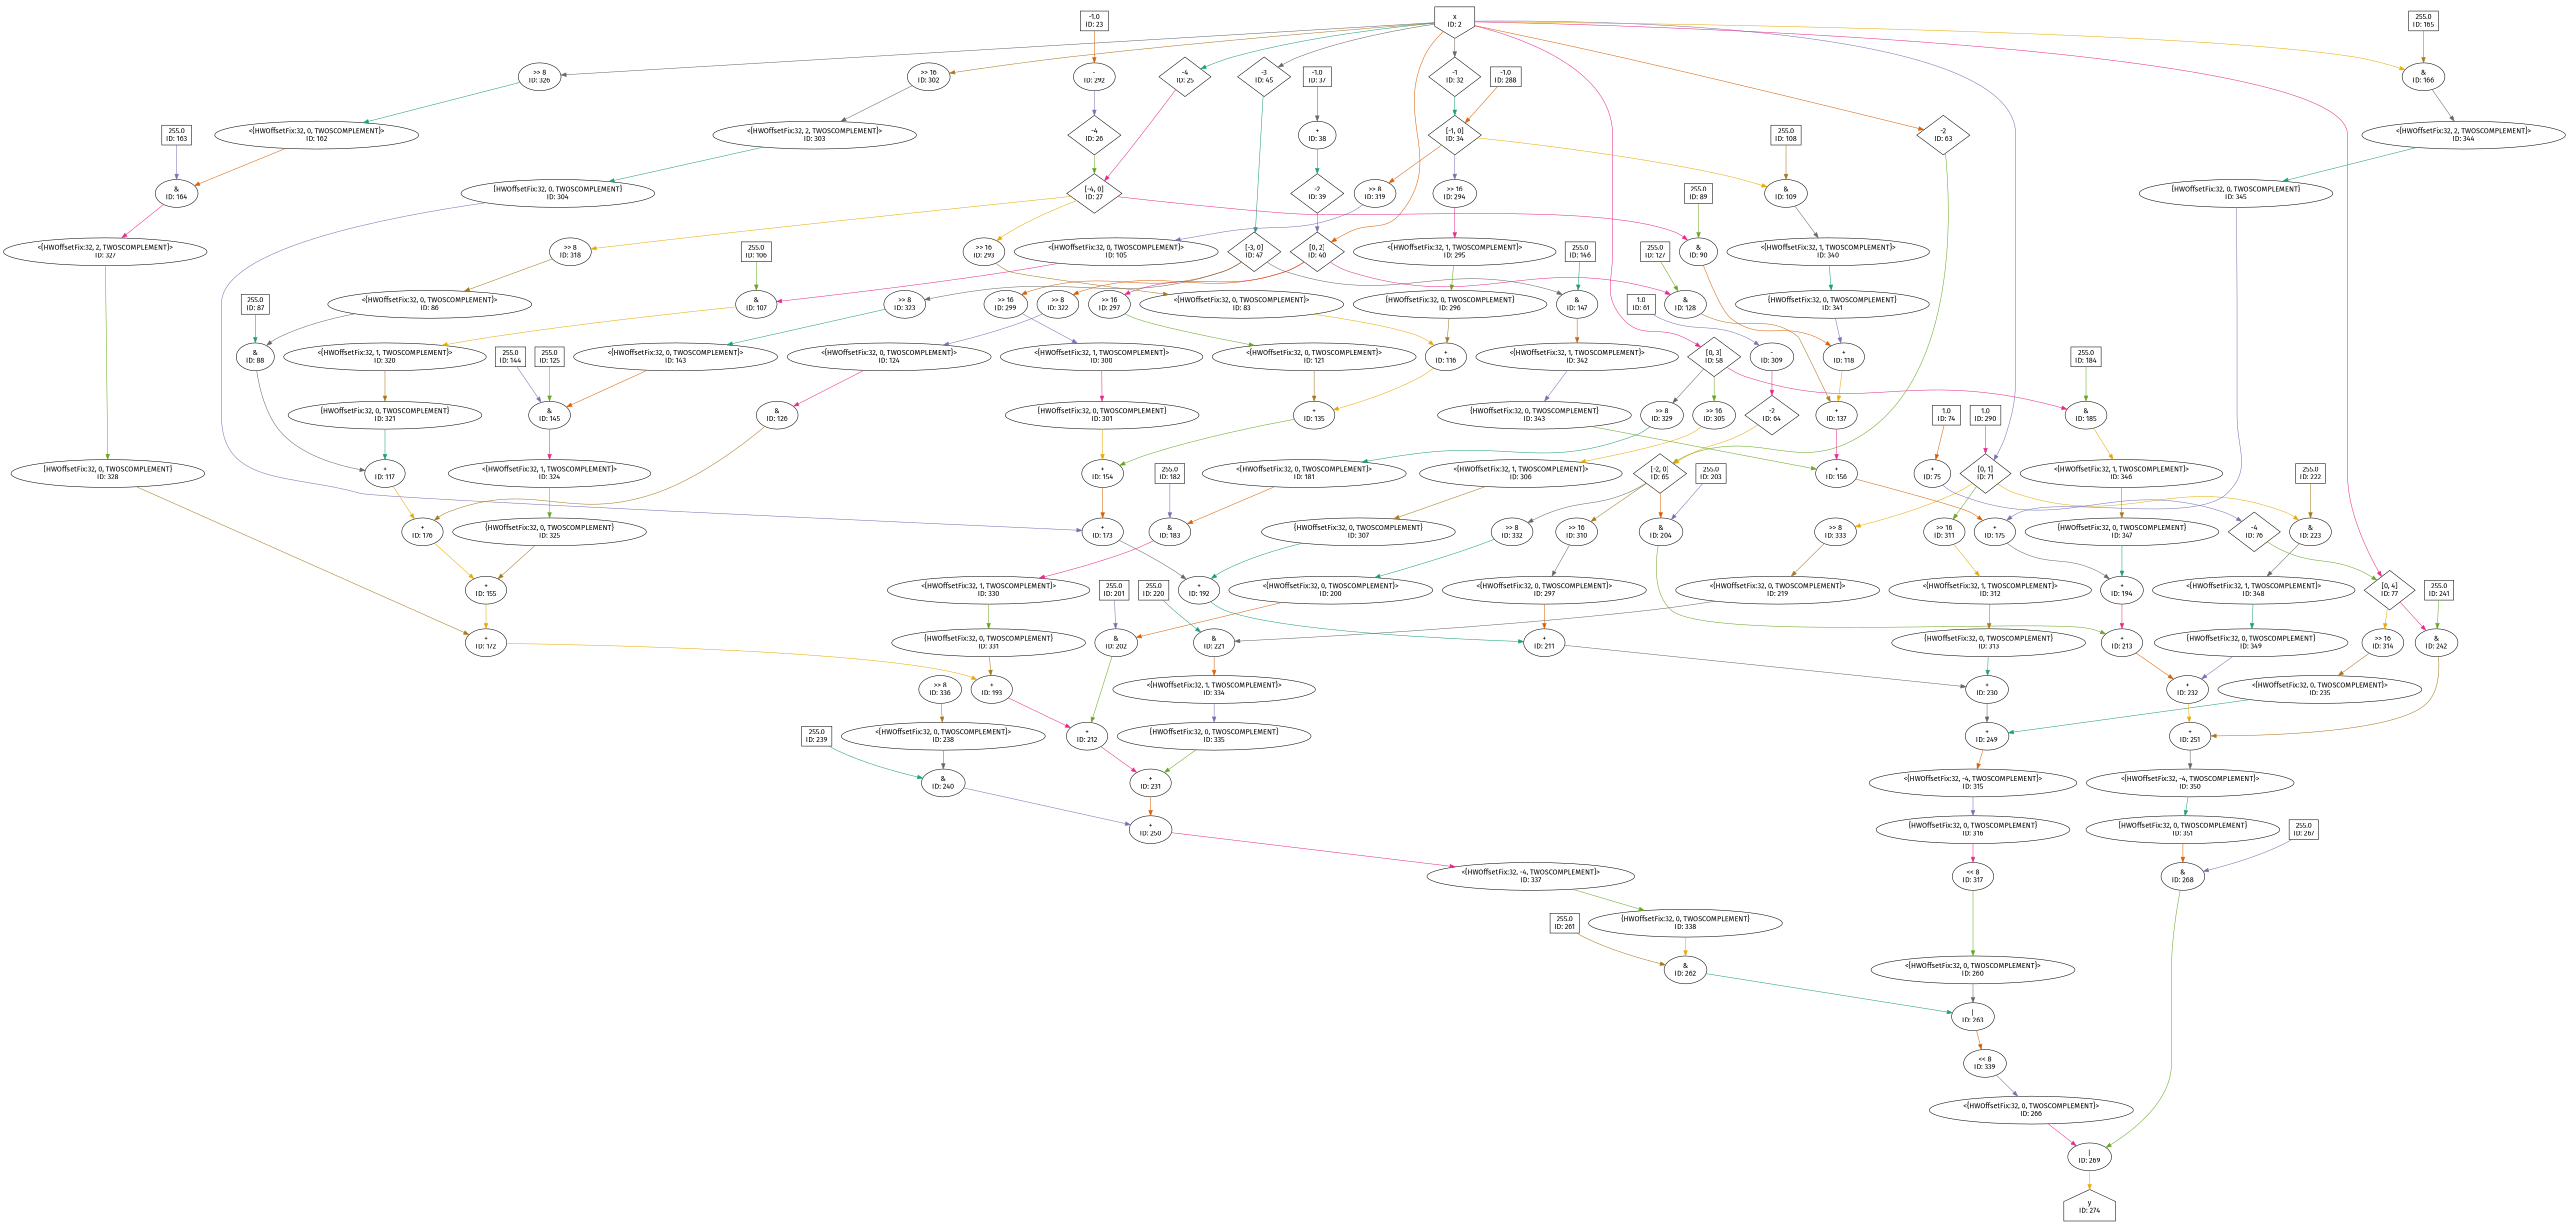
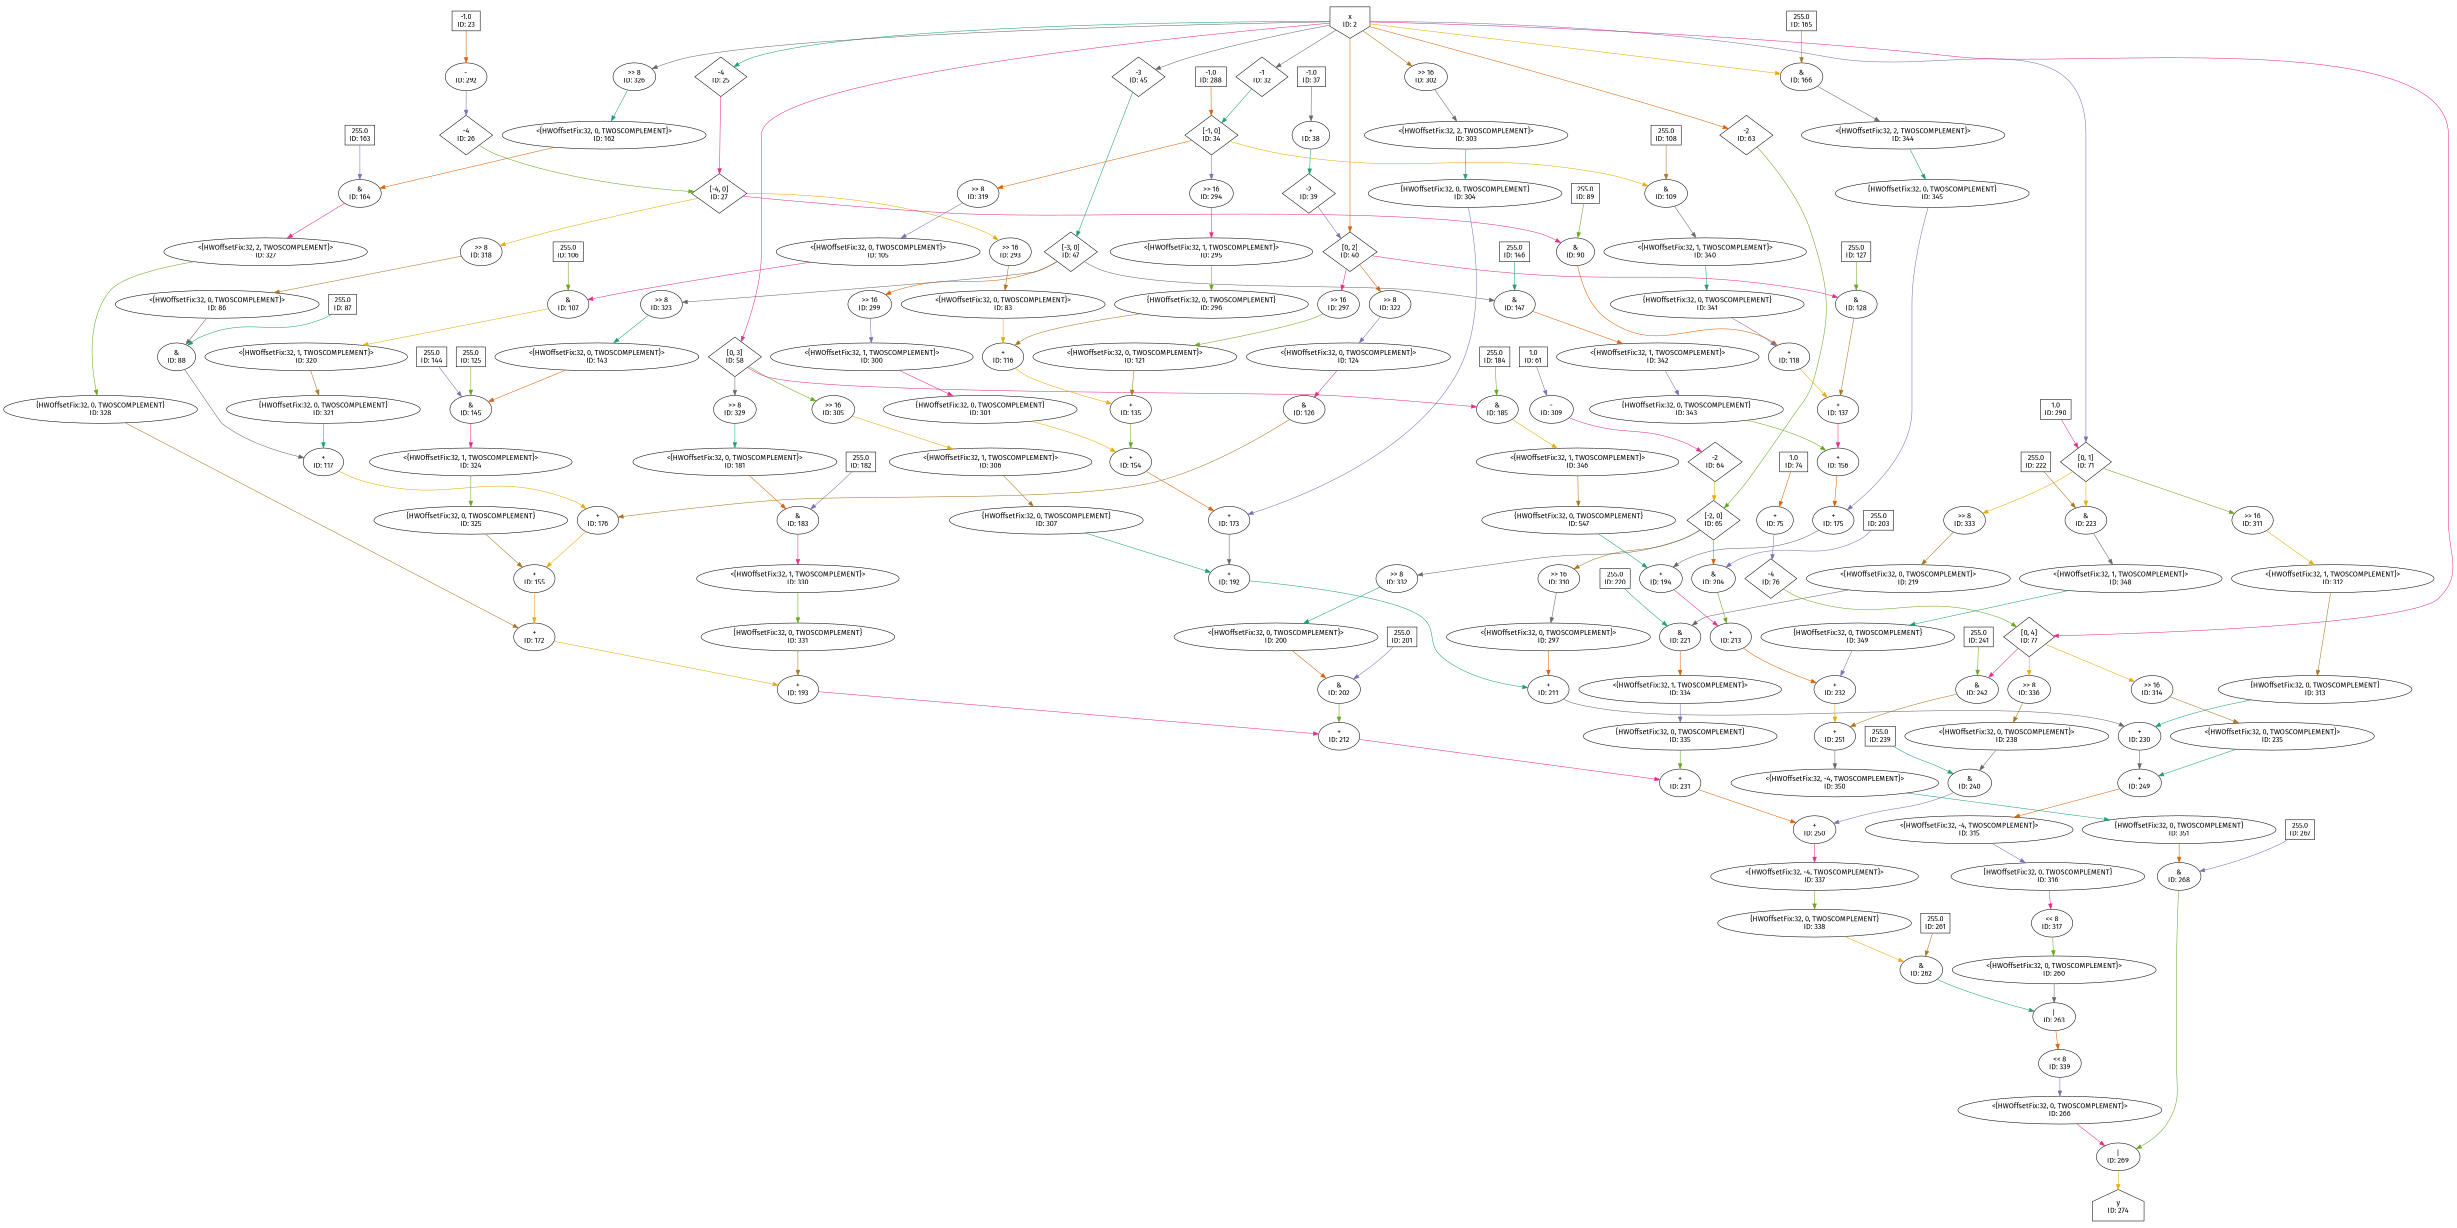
node "{HWOffsetFix:32, 0, TWOSCOMPLEMENT} ID: 347": label "{HWOffsetFix:32, 0, TWOSCOMPLEMENT} ID: 347" -> "{HWOffsetFix:32, 0, TWOSCOMPLEMENT} ID: 547"
edge "[0, 4] ID: 77" -> ">> 8 ID: 336": added
